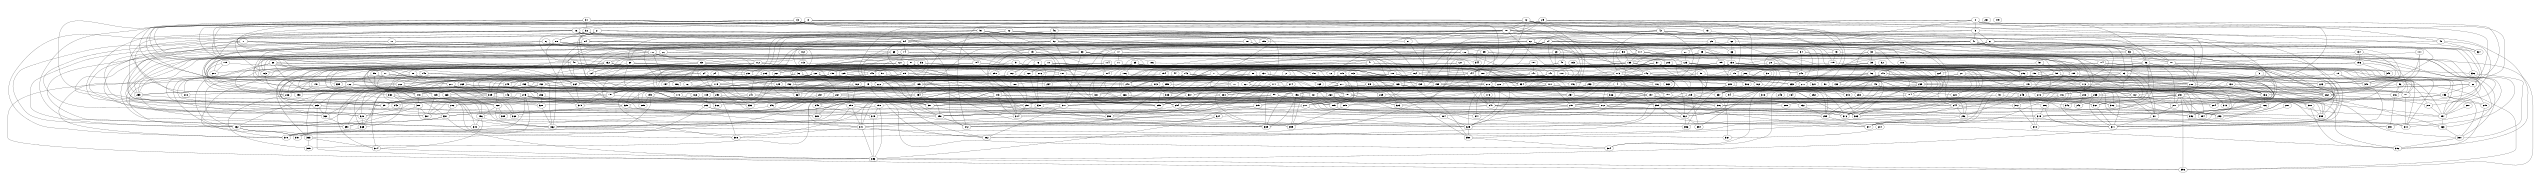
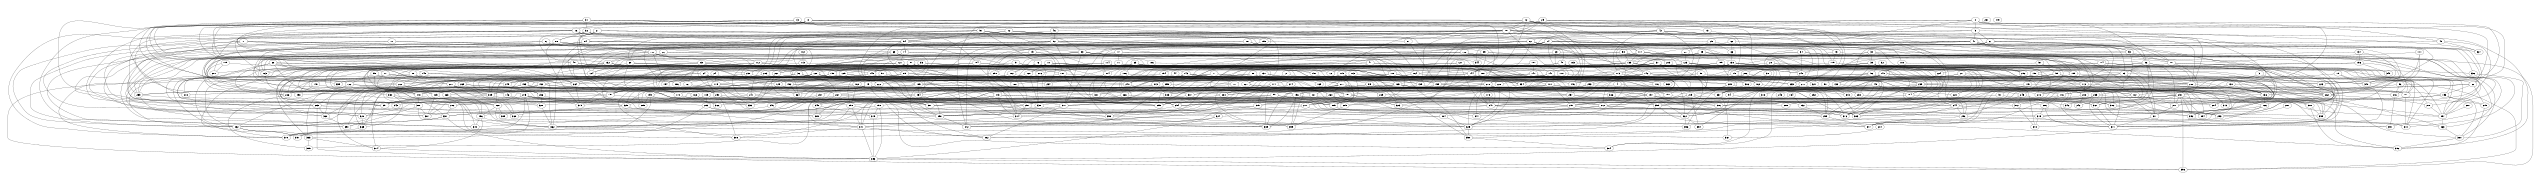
edge "16" -- "372": now "92" -- "372"
edge "113" -- "282": added
